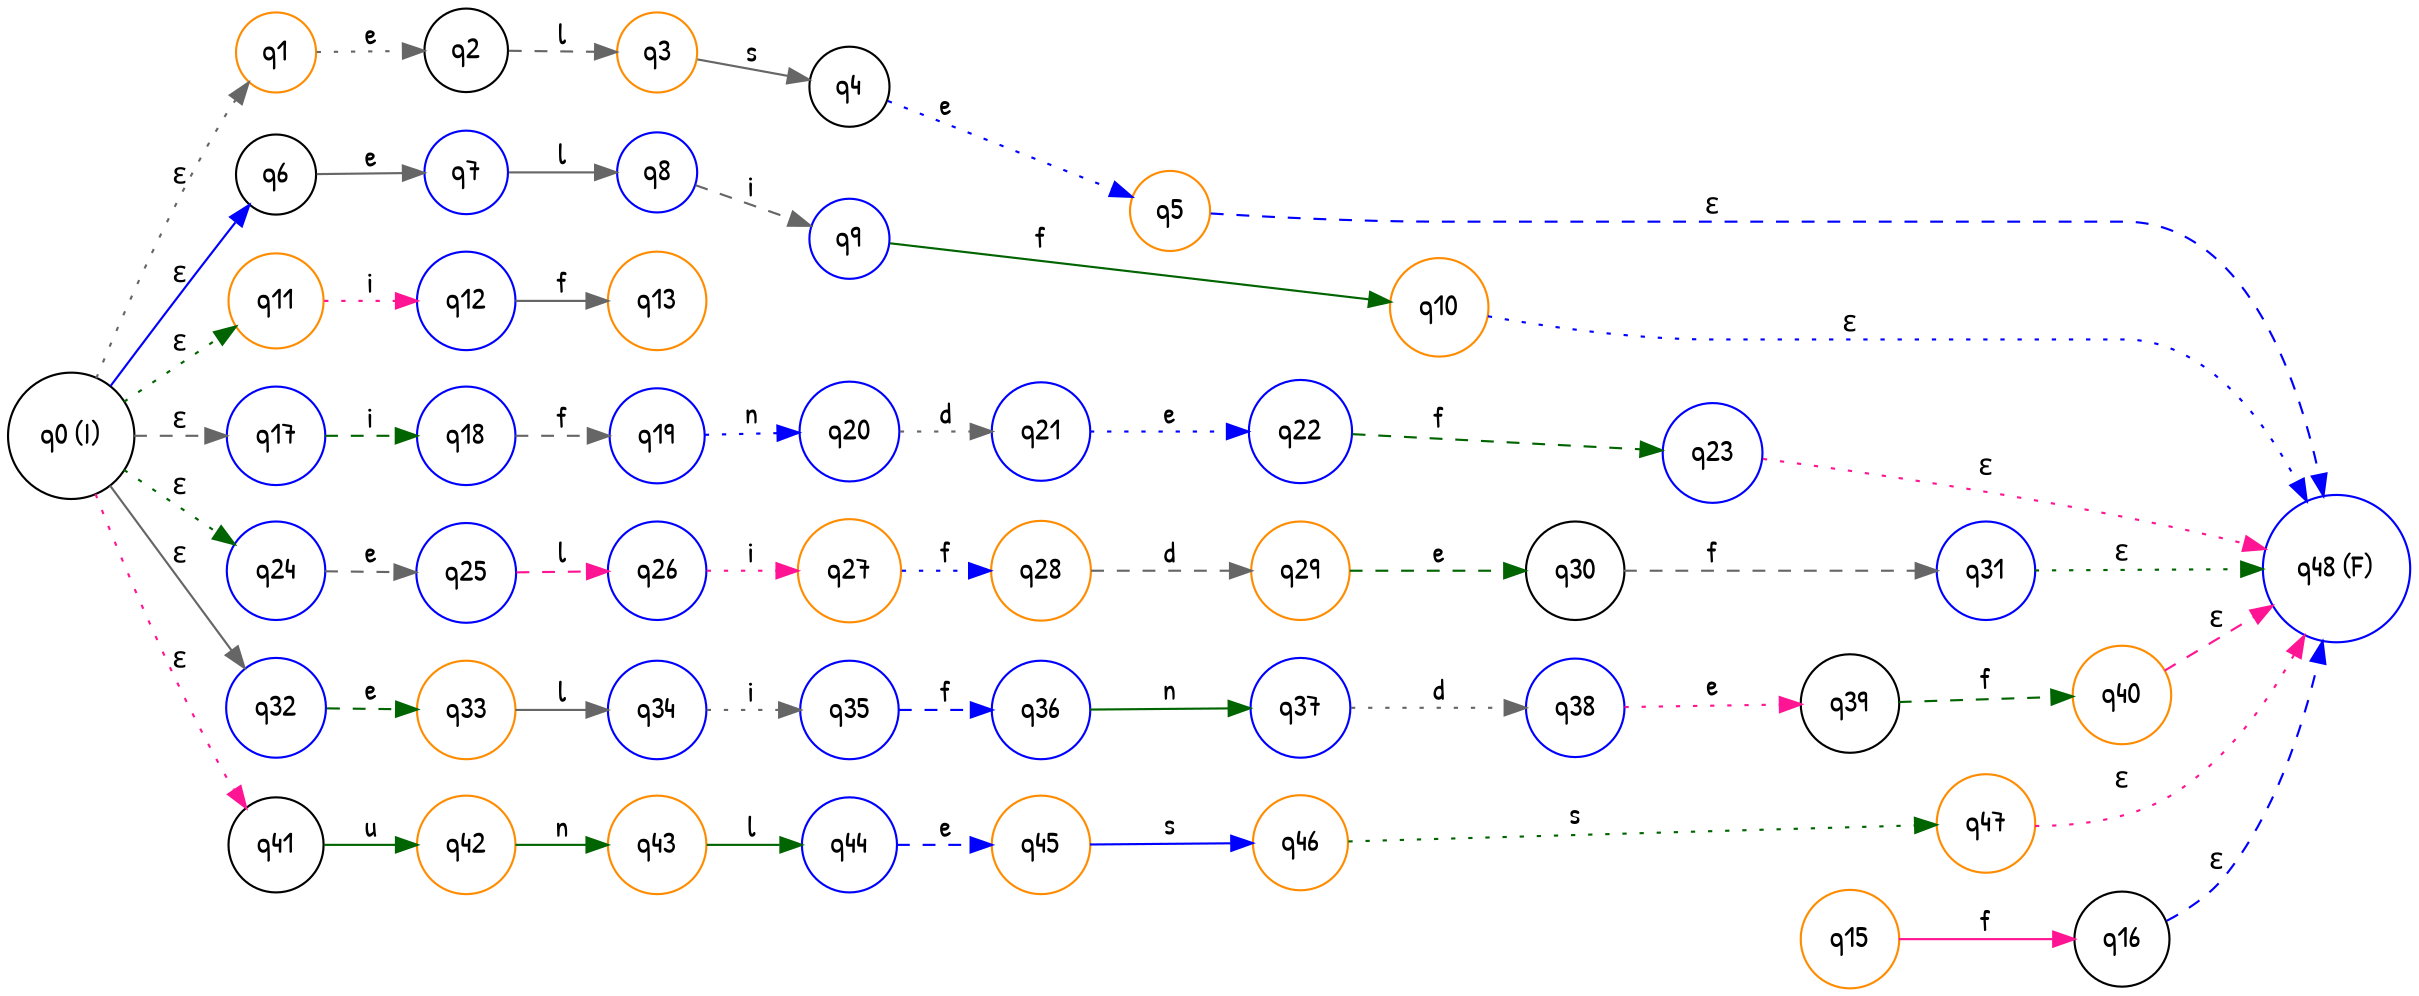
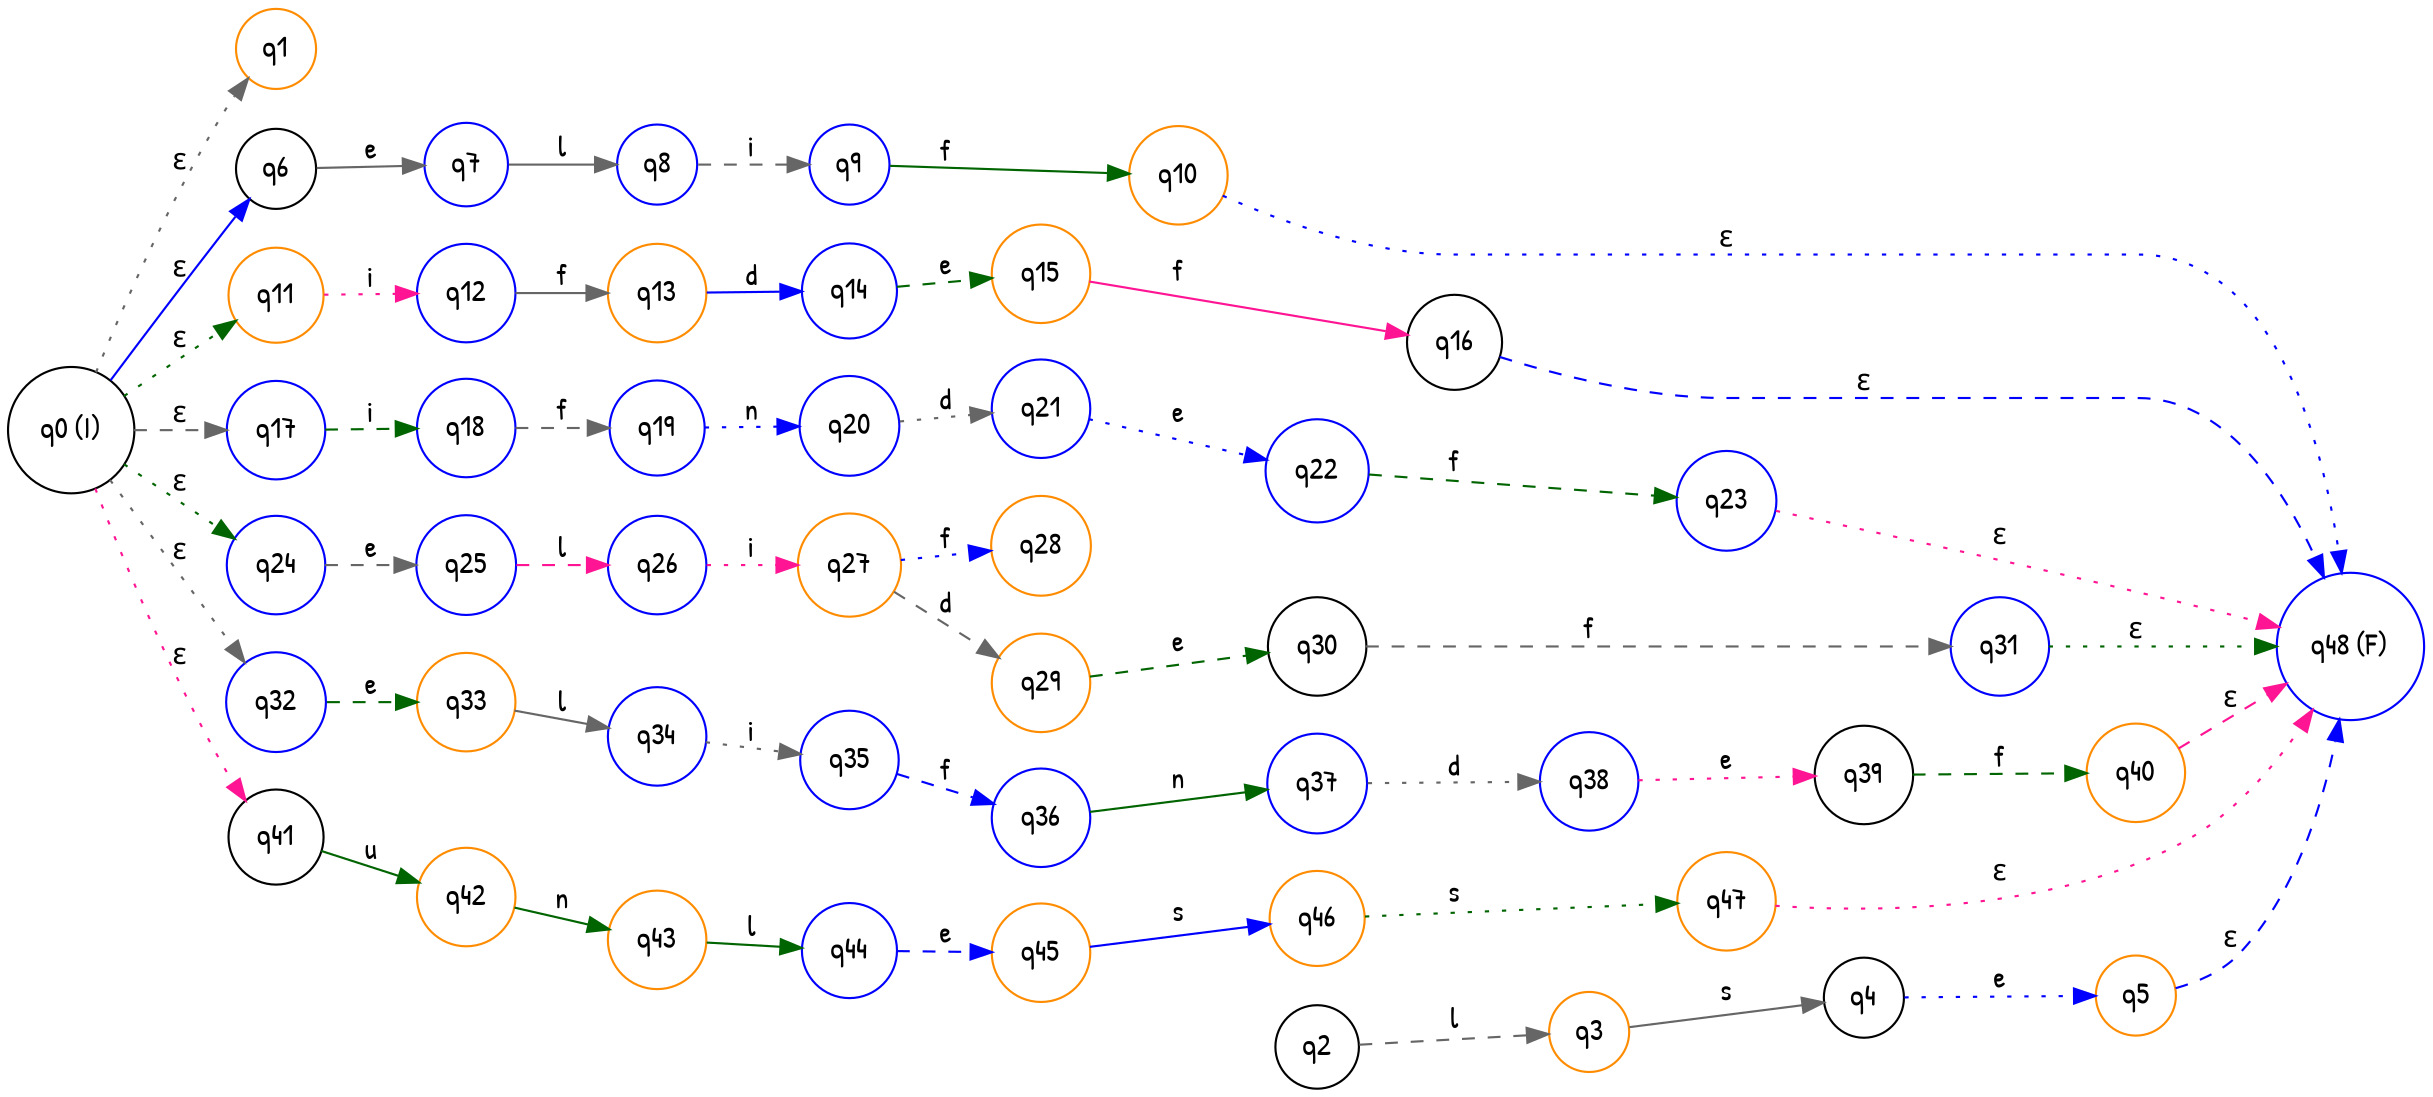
edge "q1" -> "q2": removed, label "e"
node "q14": added
edge "q0 (I)" -> "q32": style solid -> dotted
edge "q28" -> "q29": now "q27" -> "q29"
